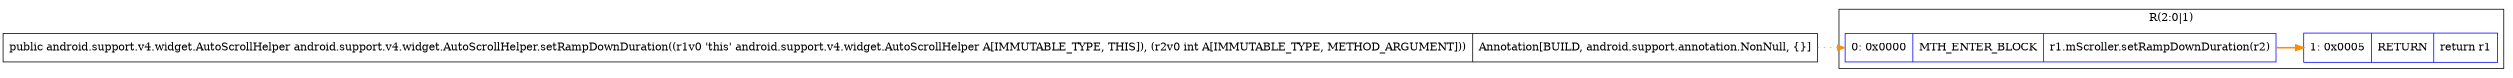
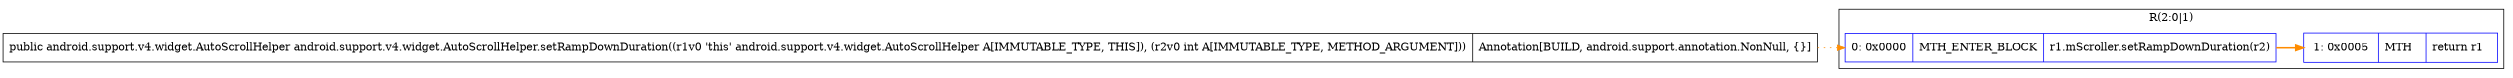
node "1: 0x0005": text "RETURN" -> "MTH"
